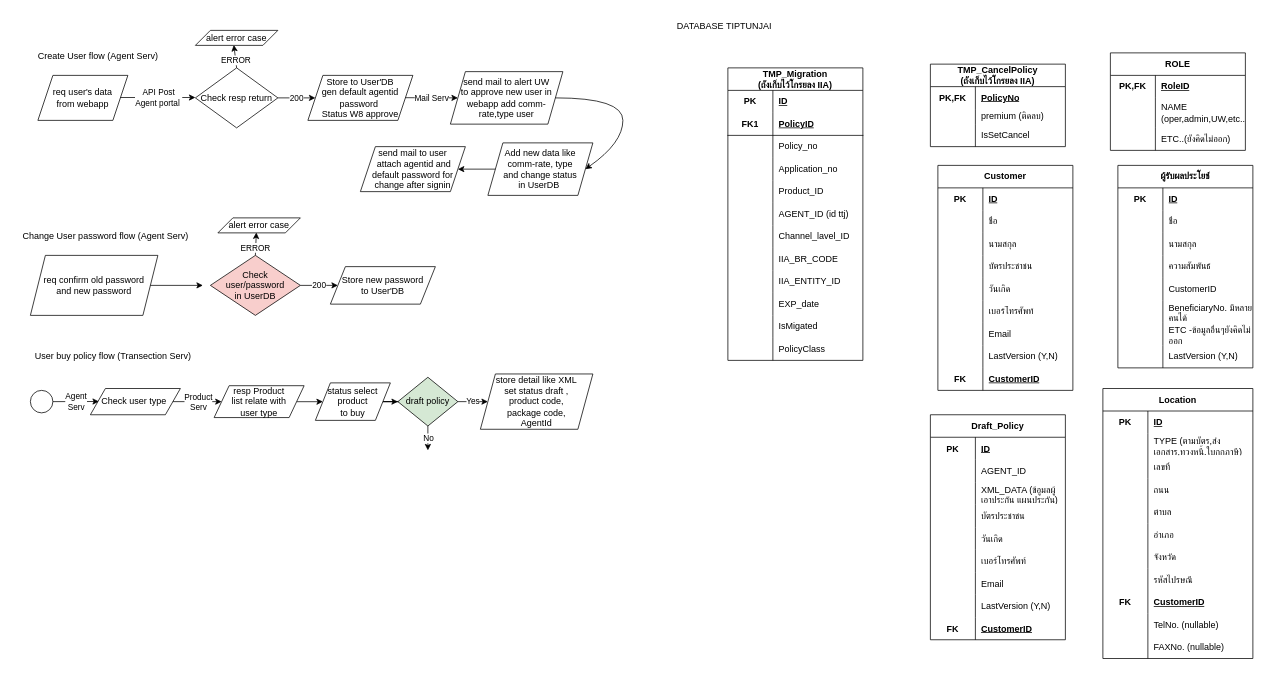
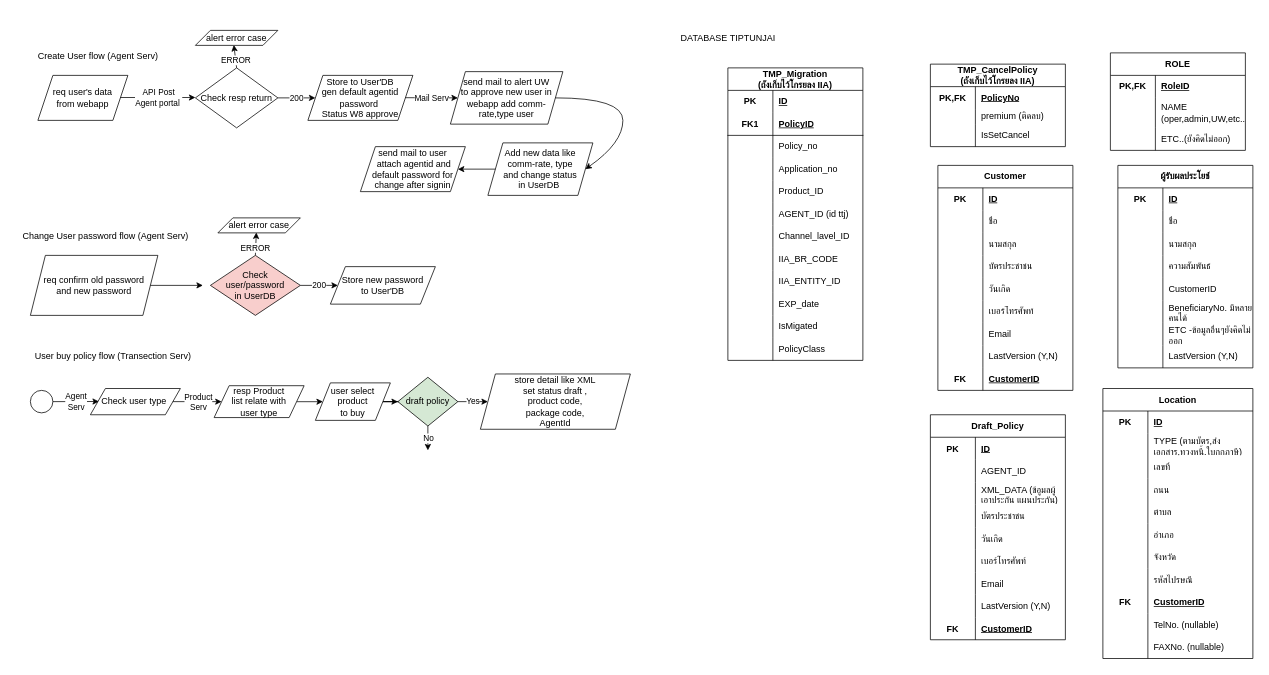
node "DATABASE TIPTUNJAI": moved (724, 27) -> (728, 38)
node "status select product to buy": label "status select product to buy" -> "user select product to buy"
node "store detail like XML set status draft , product code, package code, AgentId": size 113x55 -> 150x55
